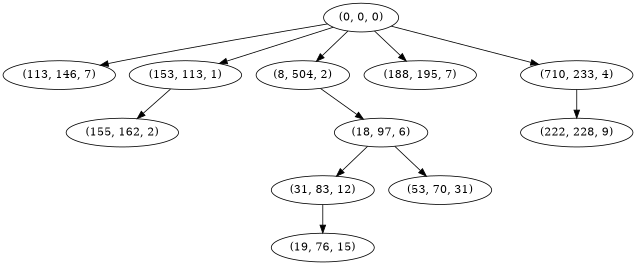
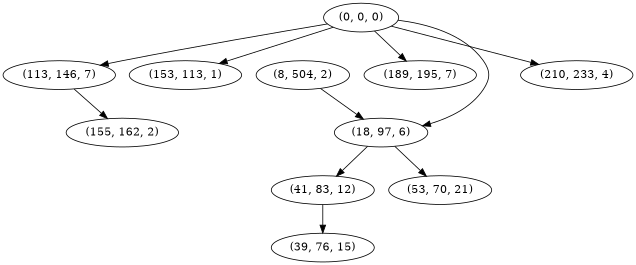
edge "(0, 0, 0)" -> "(8, 504, 2)": now "(0, 0, 0)" -> "(18, 97, 6)"
node "(188, 195, 7)": label "(188, 195, 7)" -> "(189, 195, 7)"
node "(710, 233, 4)": label "(710, 233, 4)" -> "(210, 233, 4)"
edge "(153, 113, 1)" -> "(155, 162, 2)": now "(113, 146, 7)" -> "(155, 162, 2)"
node "(222, 228, 9)": removed
node "(31, 83, 12)": label "(31, 83, 12)" -> "(41, 83, 12)"
node "(53, 70, 31)": label "(53, 70, 31)" -> "(53, 70, 21)"
node "(19, 76, 15)": label "(19, 76, 15)" -> "(39, 76, 15)"
